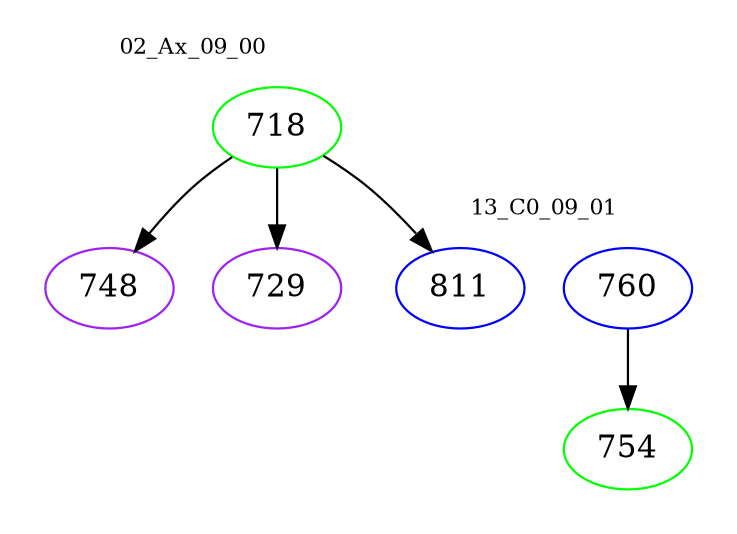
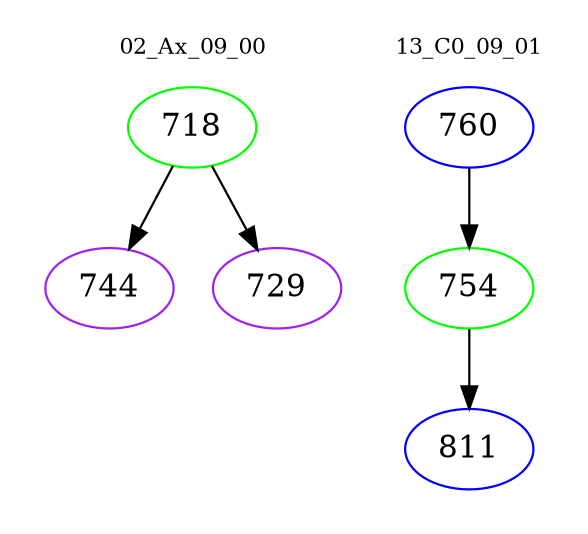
edge "718" -> "811": now "754" -> "811"
node "748": label "748" -> "744"
